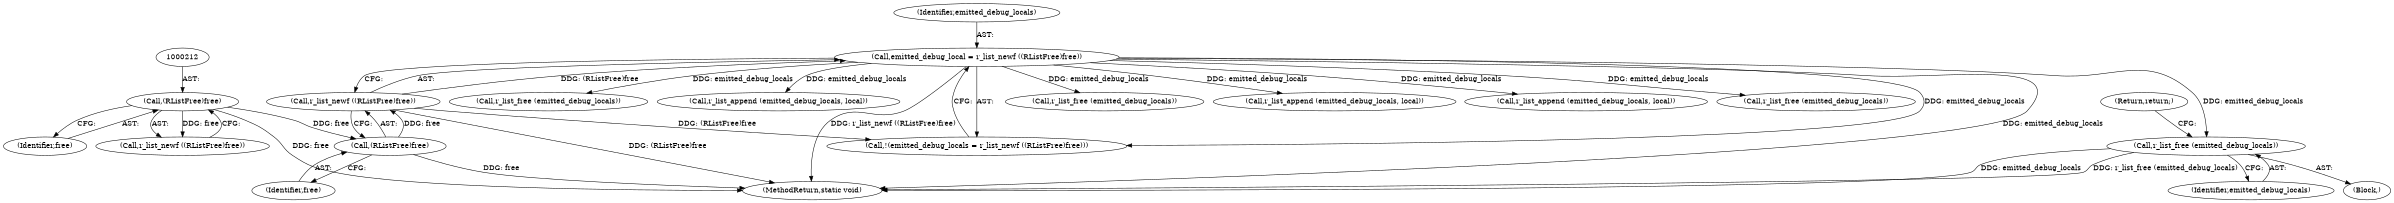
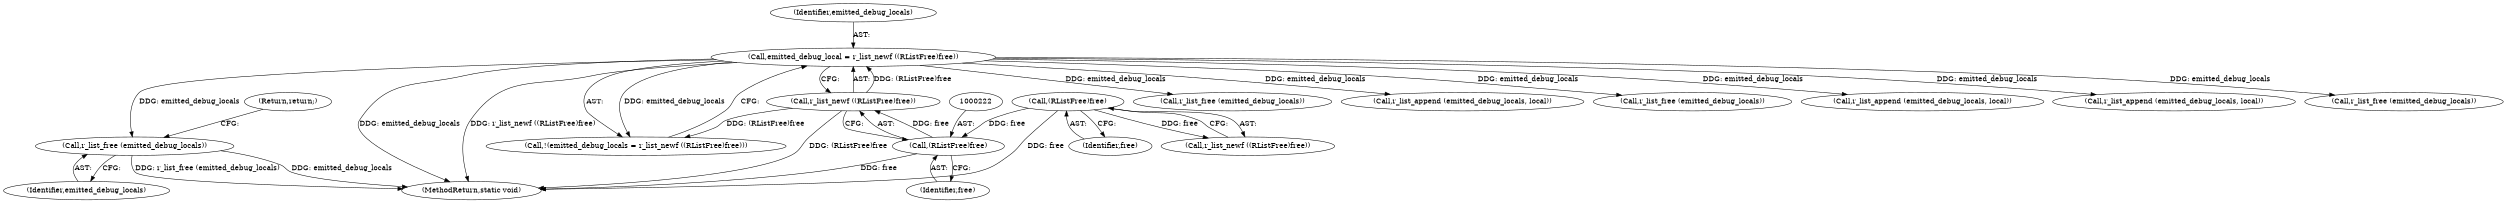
node "1000212": removed
node "1000222": added
node "(Block,)": removed
